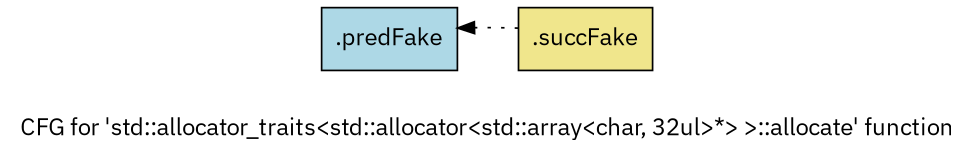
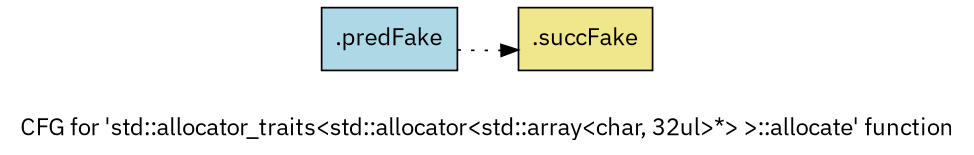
edge ".succFake" -> ".predFake": reversed
